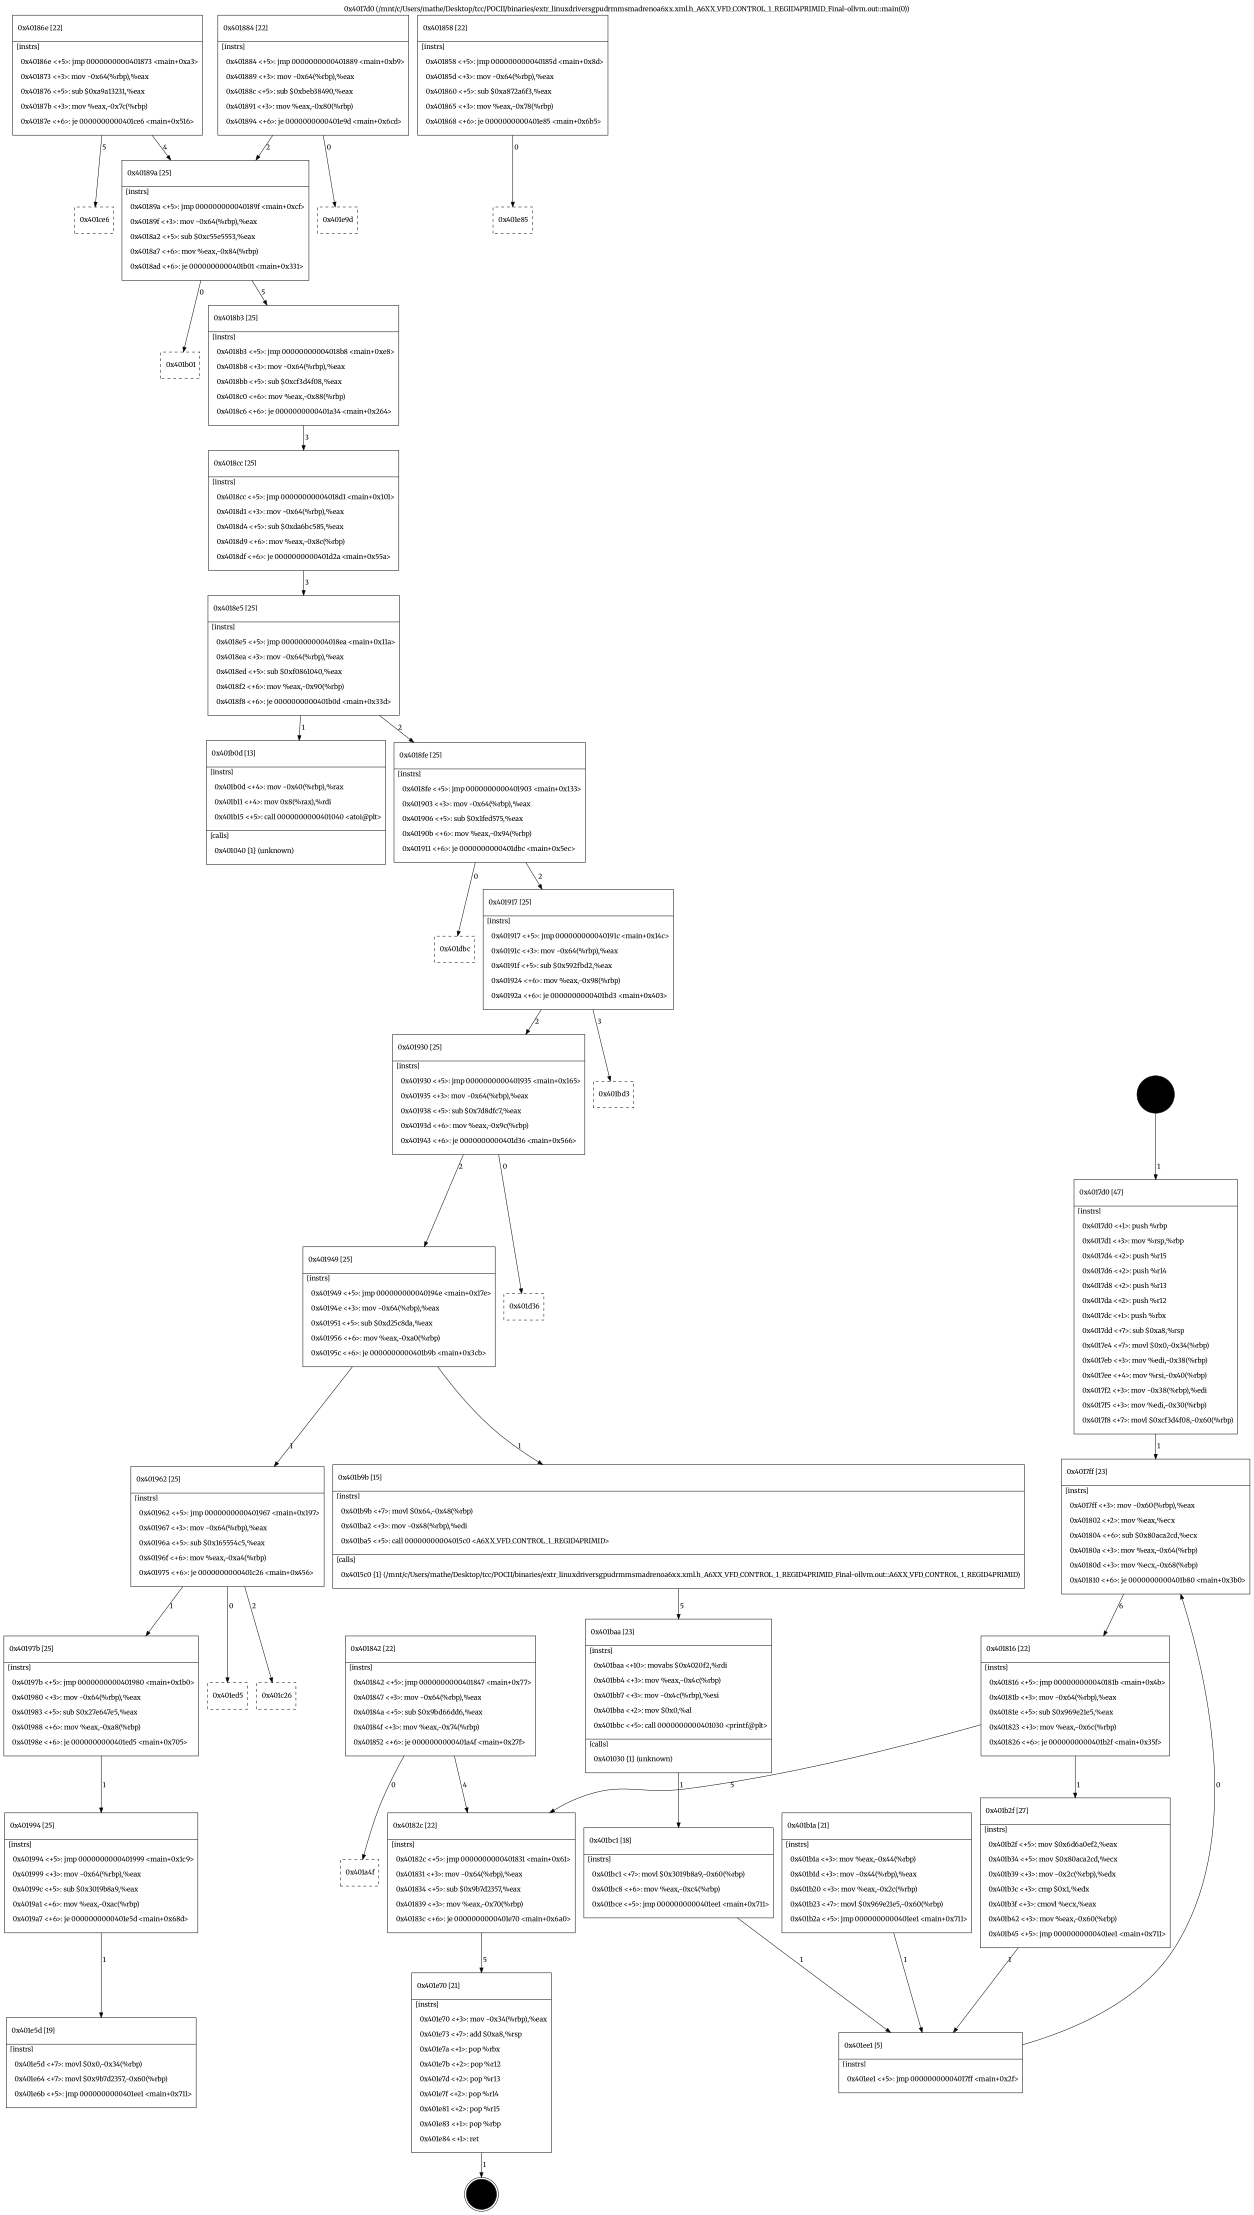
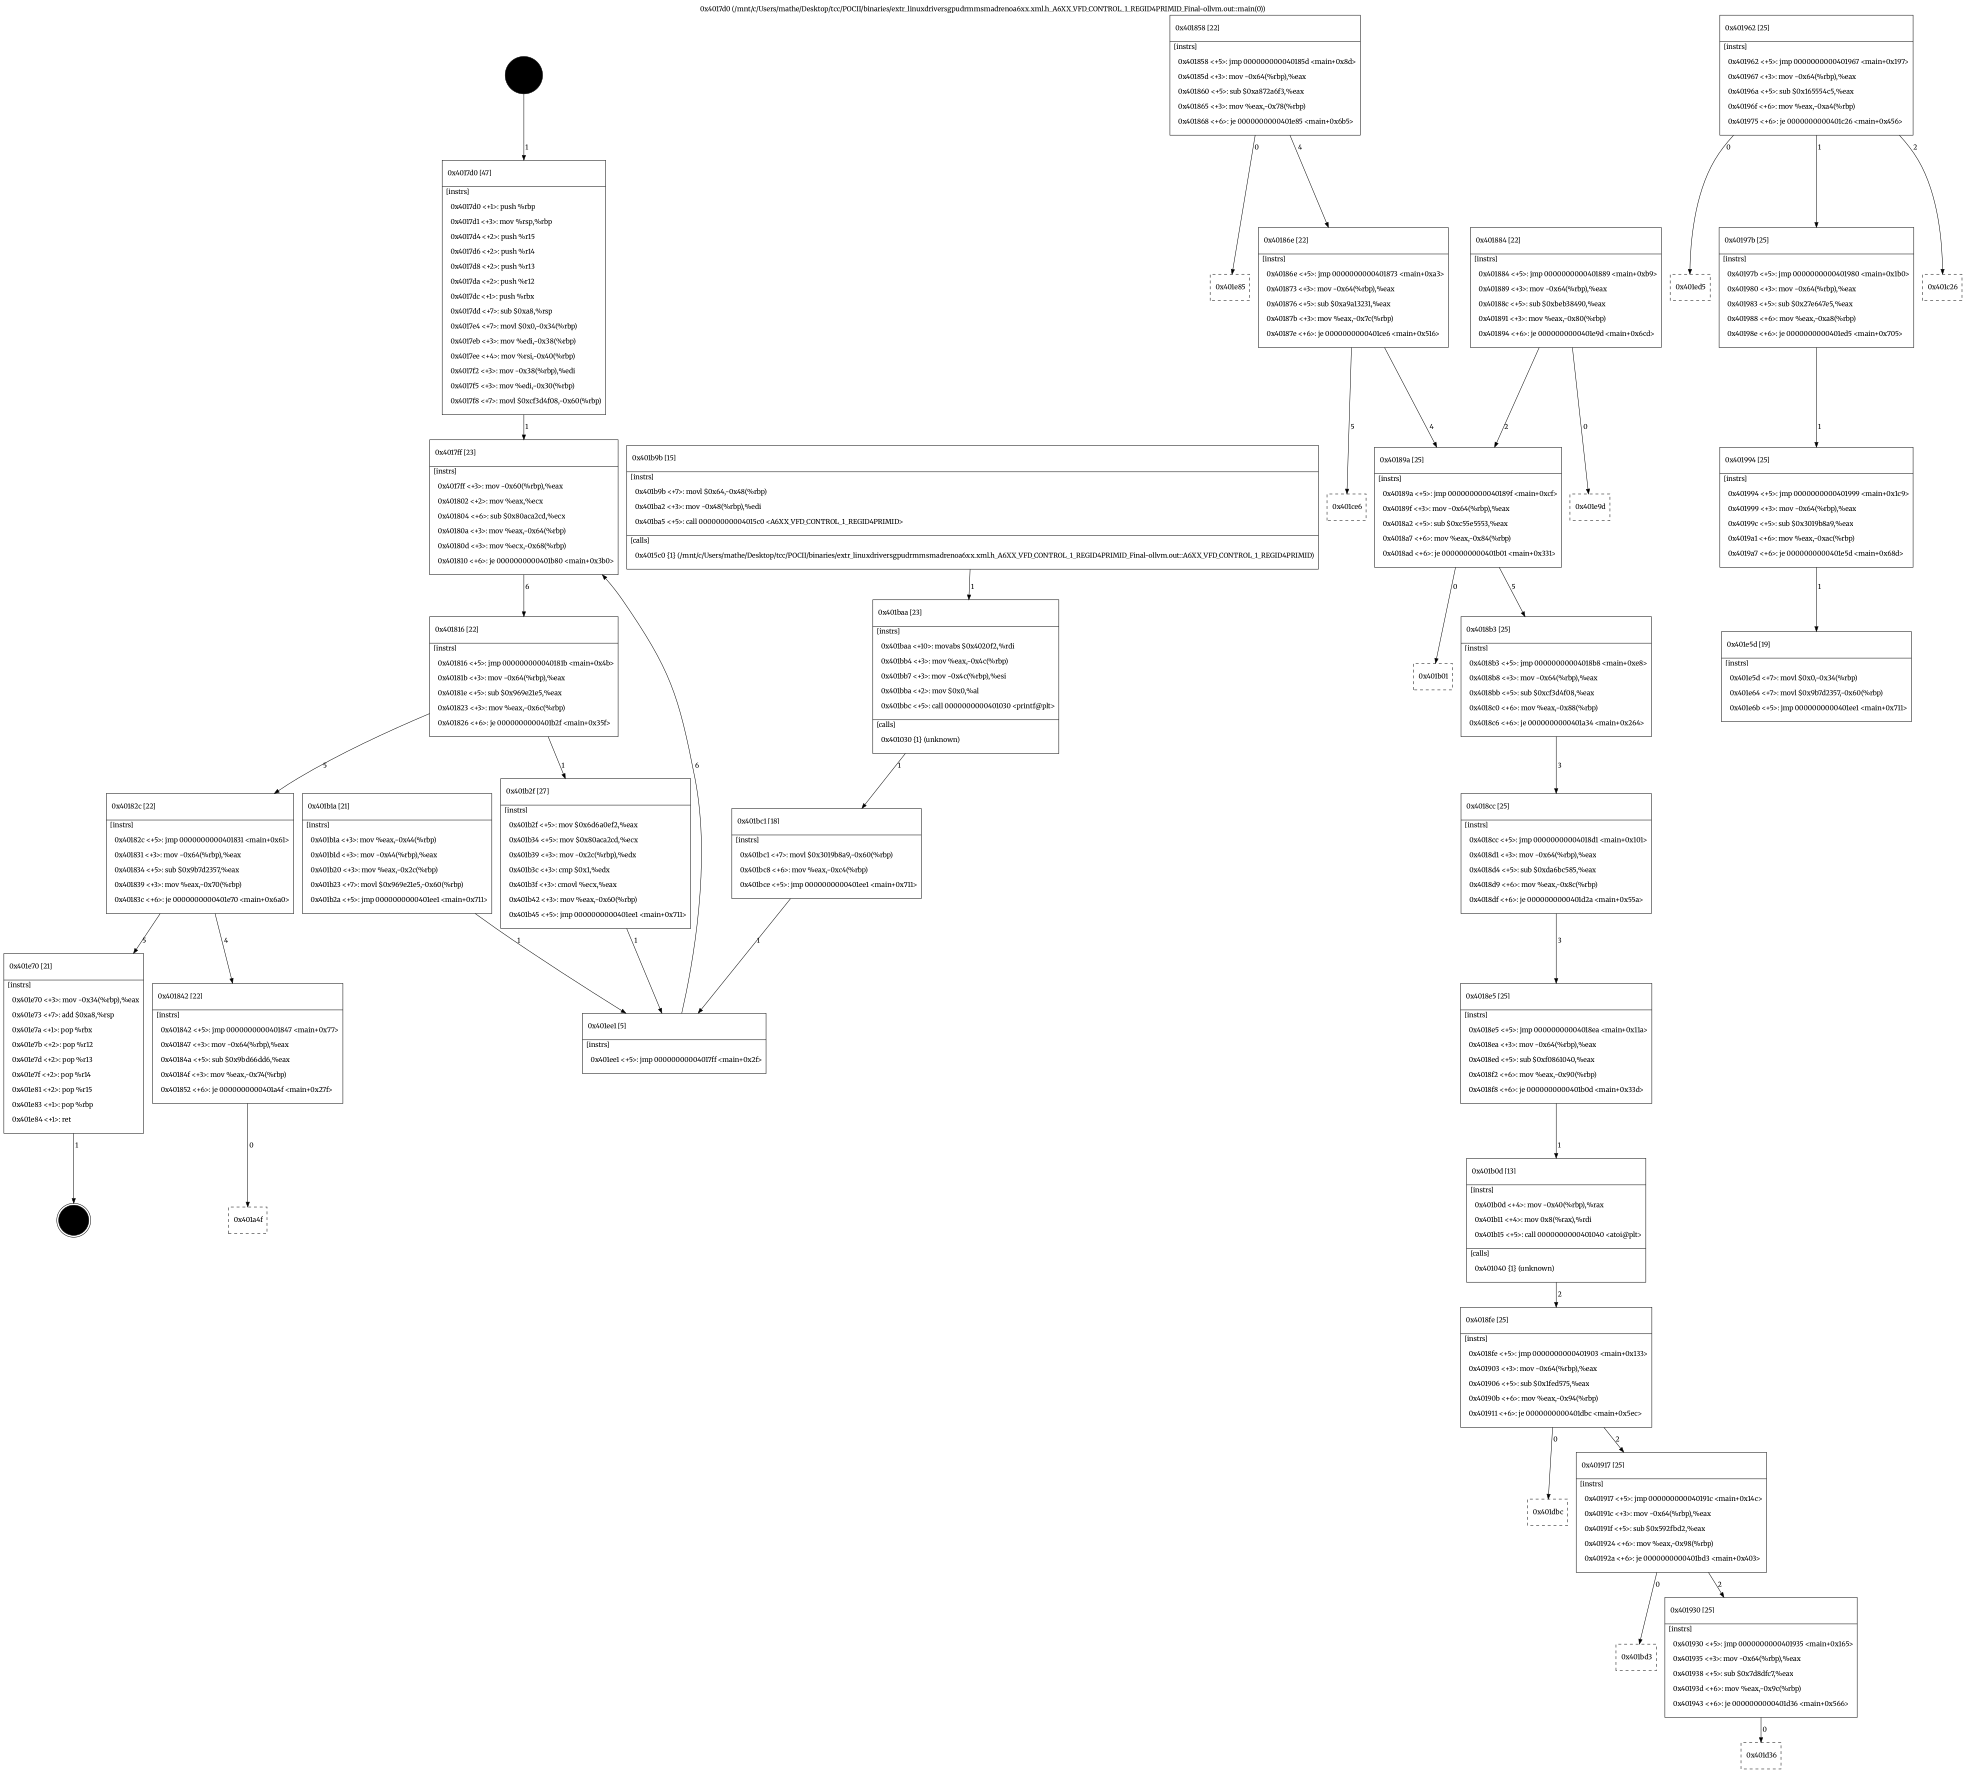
edge "0x401858 [22]" -> "0x40186e [22]": added, label "4"
edge "0x4018e5 [25]" -> "0x4018fe [25]": now "0x401b0d [13]" -> "0x4018fe [25]"
edge "0x401917 [25]" -> "0x401bd3": label " 3" -> " 0"
node "0x401949 [25]": removed
edge "0x401b9b [15]" -> "0x401baa [23]": label " 5" -> " 1"
edge "0x401842 [22]" -> "0x40182c [22]": reversed
edge "0x401ee1 [5]" -> "0x4017ff [23]": label " 0" -> " 6"
